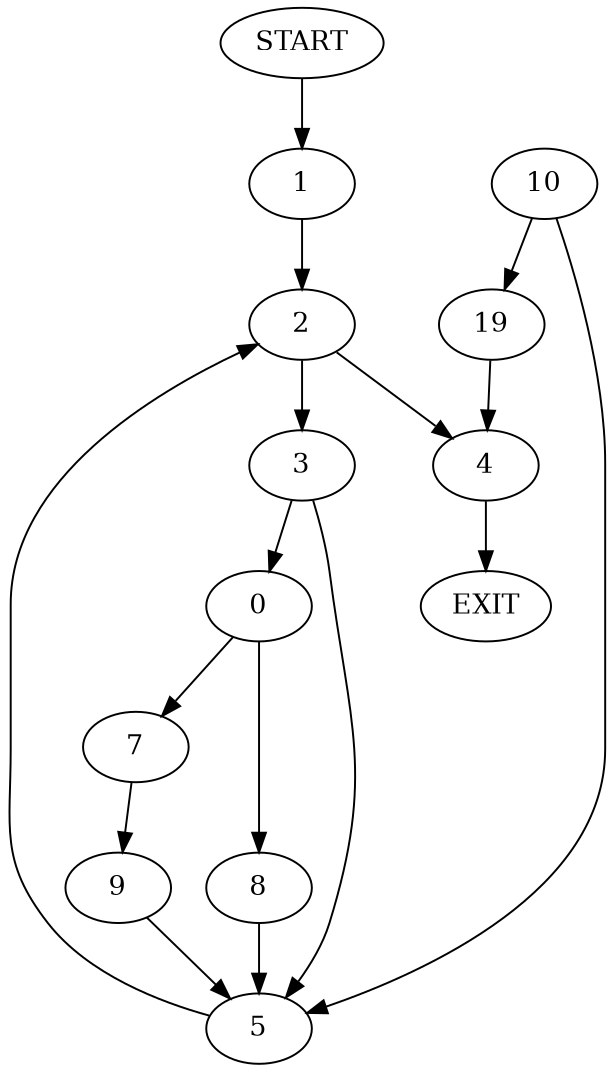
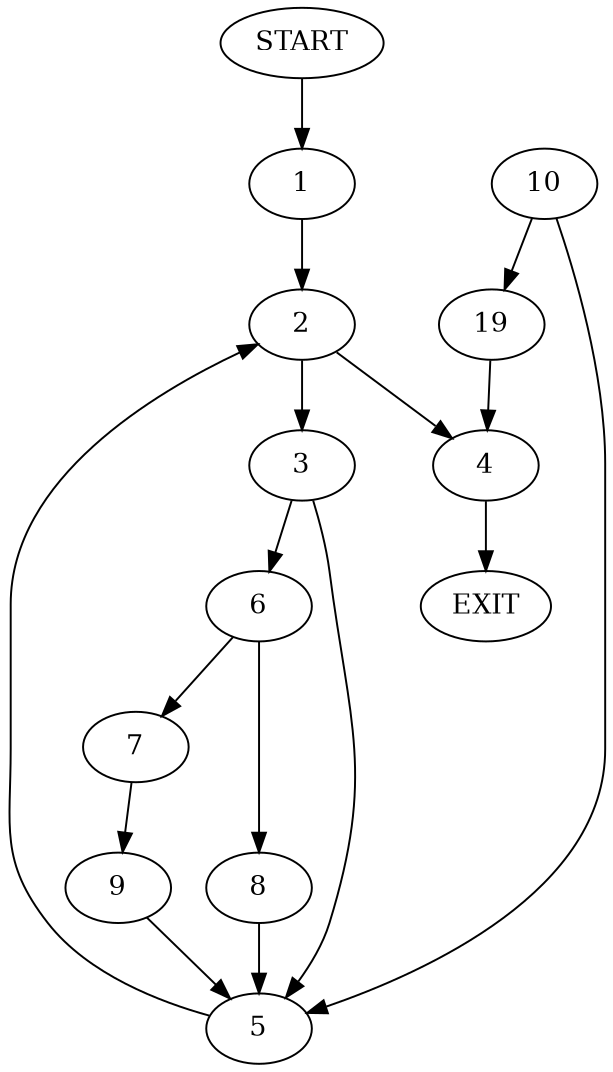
node "0": label "0" -> "6"
